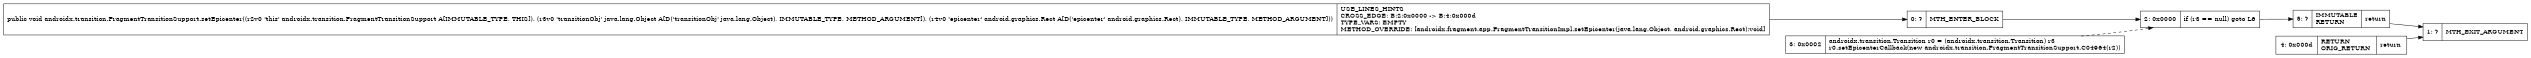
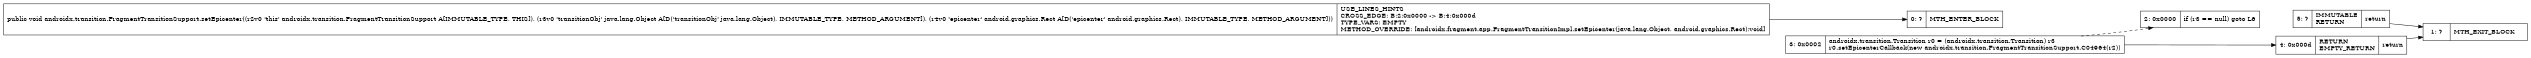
edge "0: ?" -> "2: 0x0000": removed
edge "2: 0x0000" -> "5: ?": removed
node "1: ?": text "MTH_EXIT_ARGUMENT" -> "MTH_EXIT_BLOCK"
edge "3: 0x0002" -> "4: 0x000d": added
node "4: 0x000d": text "ORIG_RETURN" -> "EMPTY_RETURN"
